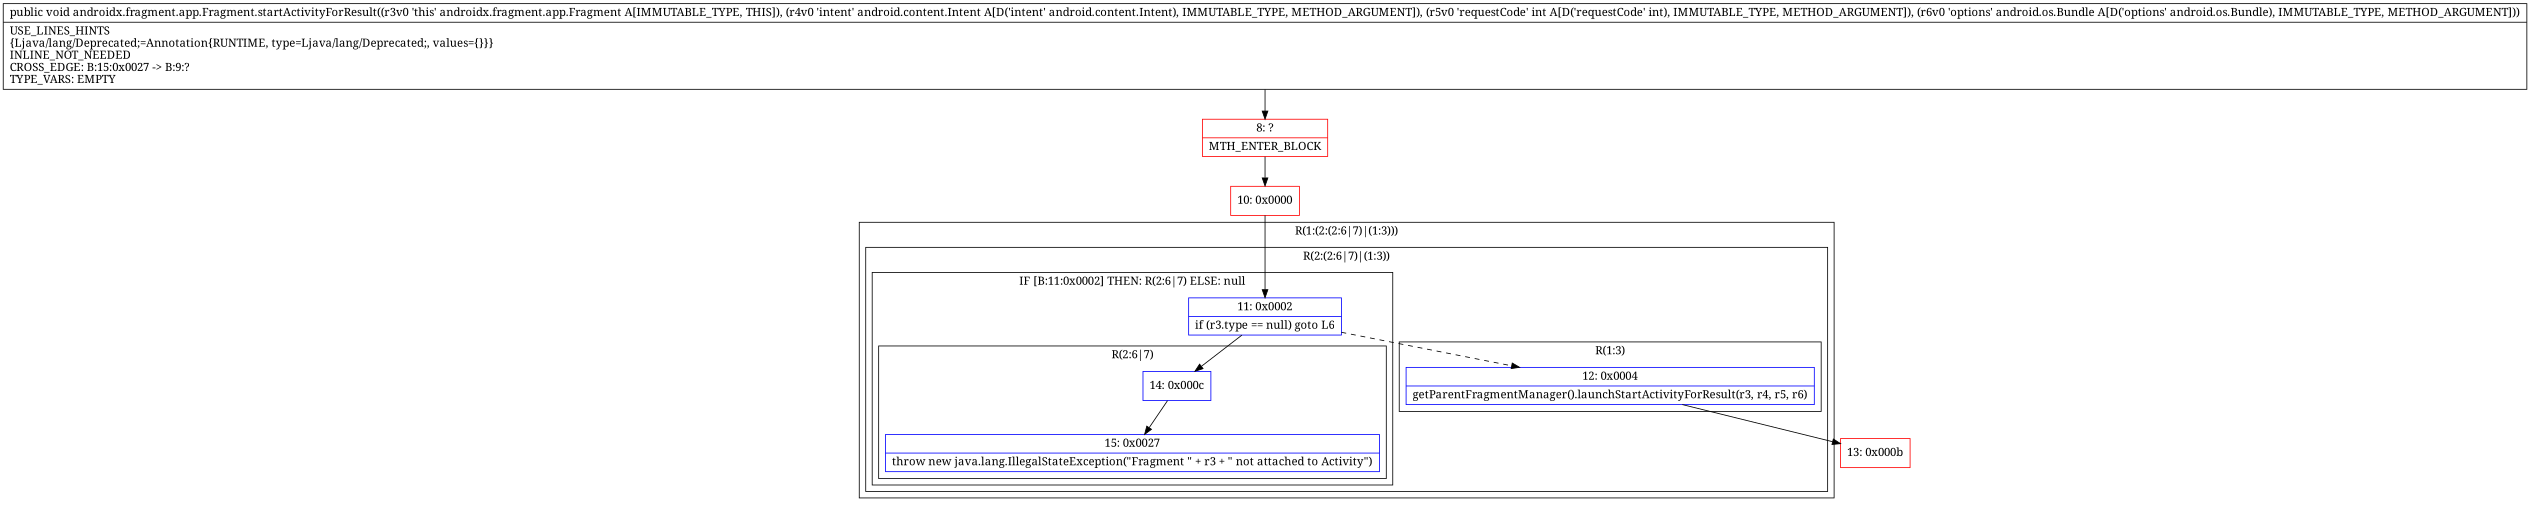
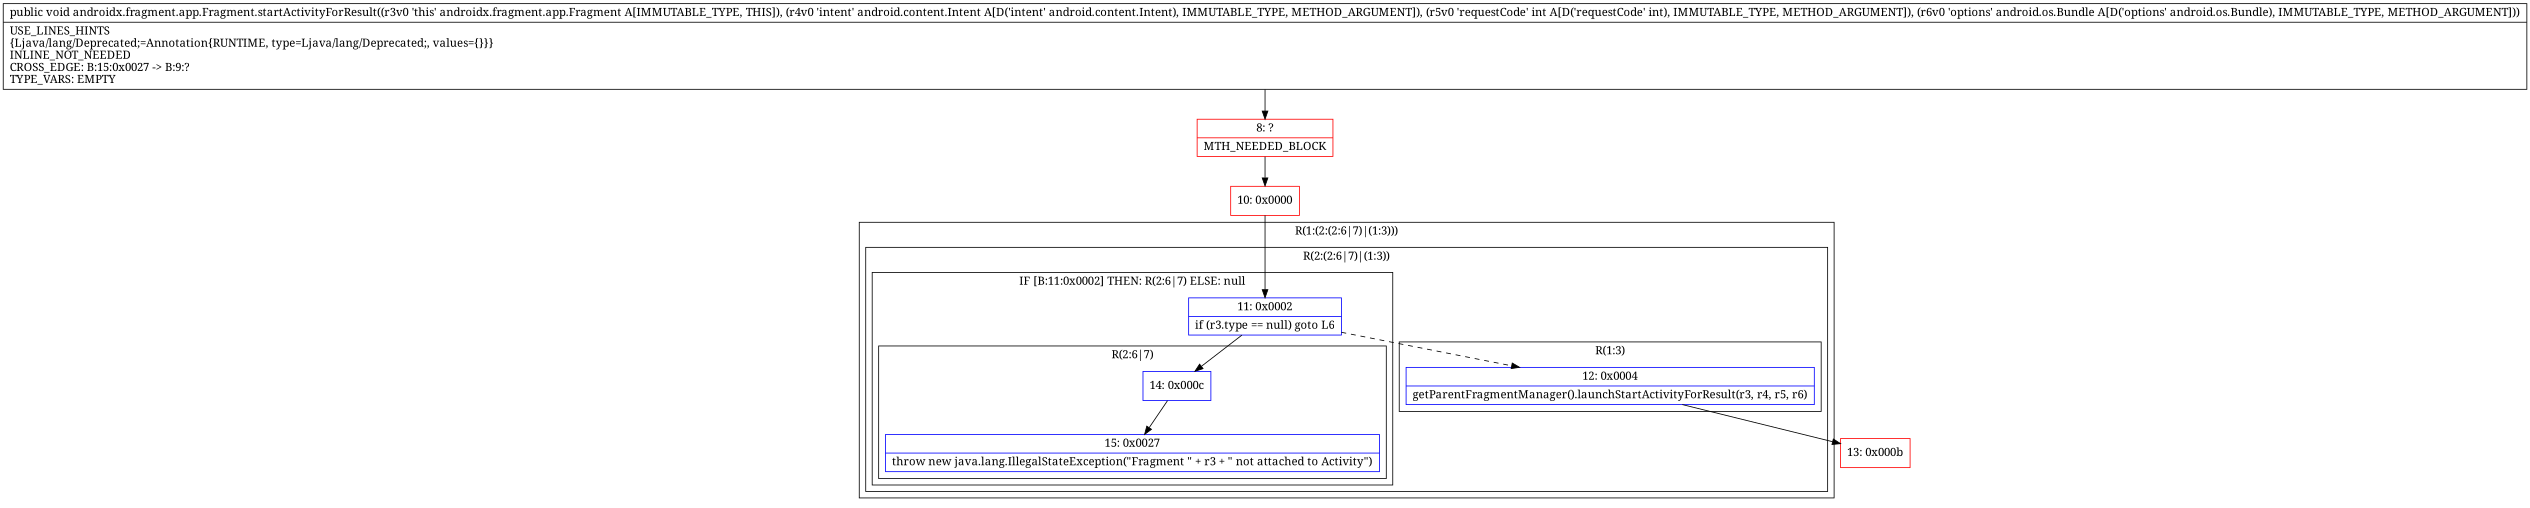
node "8: ?": text "MTH_ENTER_BLOCK" -> "MTH_NEEDED_BLOCK"
